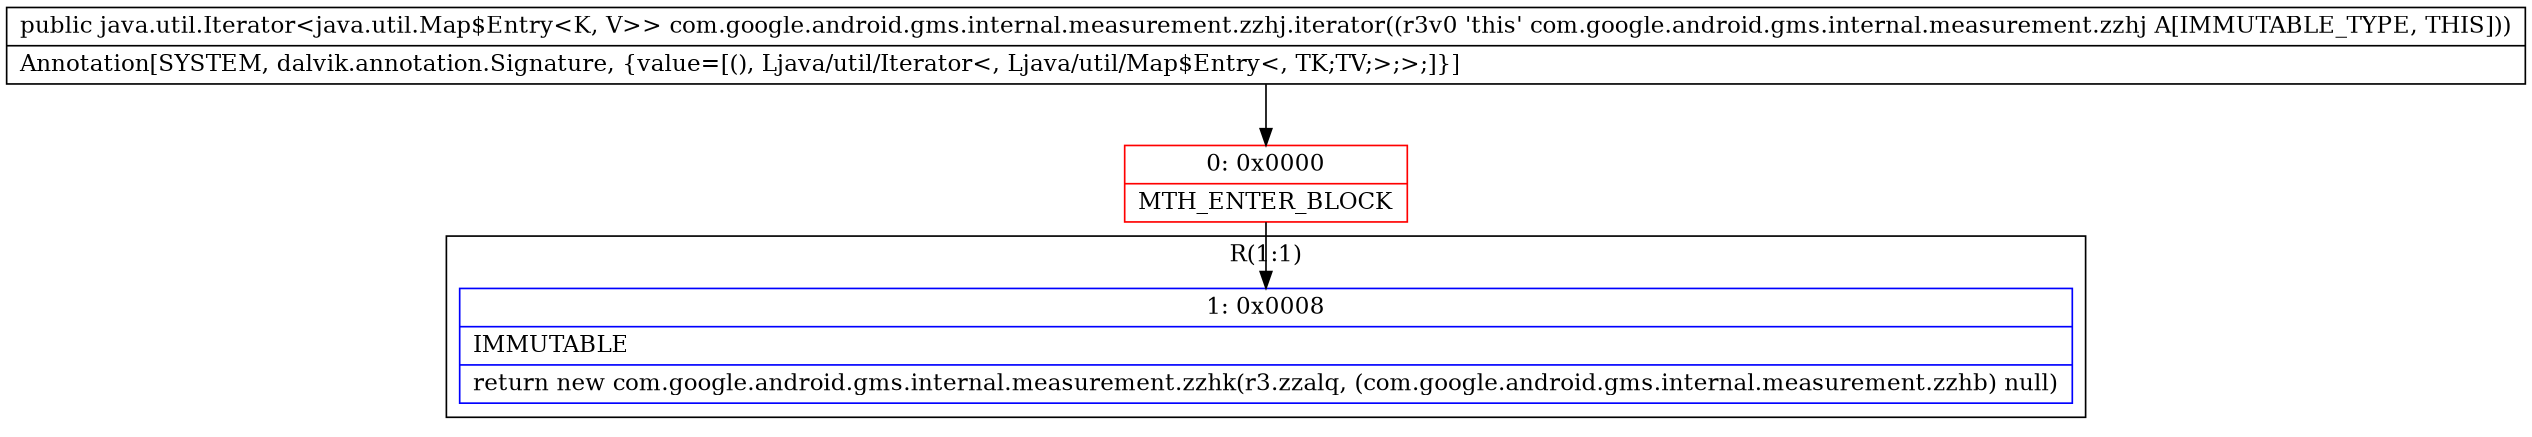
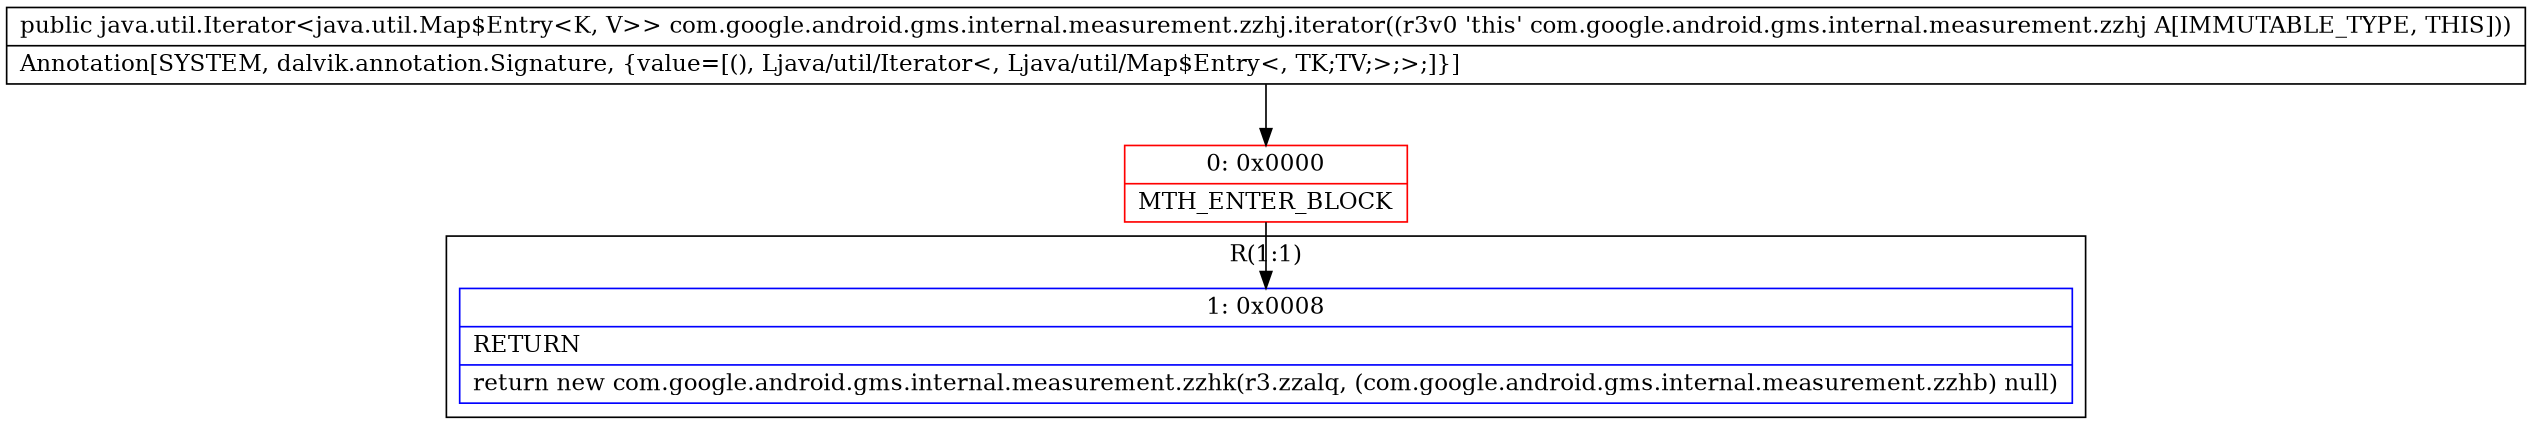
node "1: 0x0008": text "IMMUTABLE" -> "RETURN"
